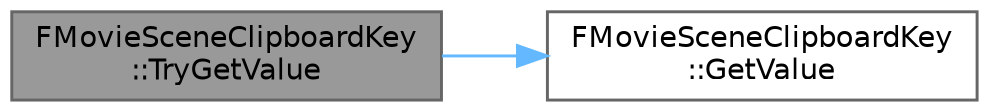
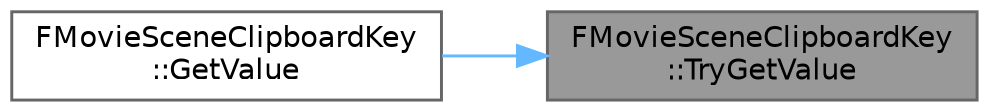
edge "FMovieSceneClipboardKey ::TryGetValue" -> "FMovieSceneClipboardKey ::GetValue": reversed
